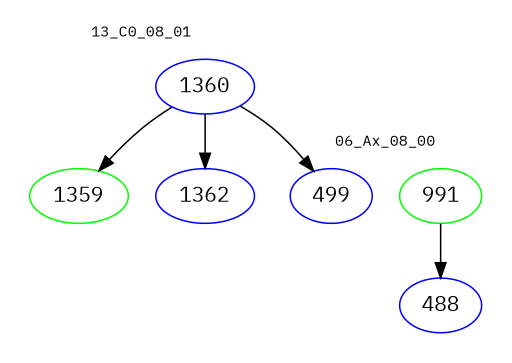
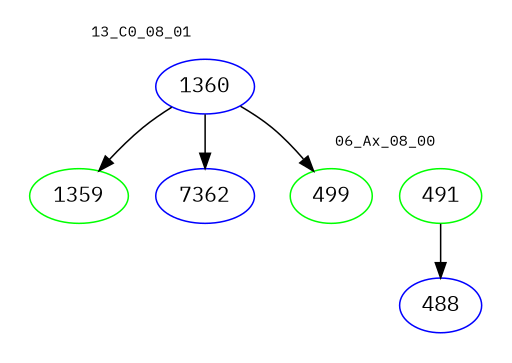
node "1362": label "1362" -> "7362"
node "499": color blue -> green
node "991": label "991" -> "491"
